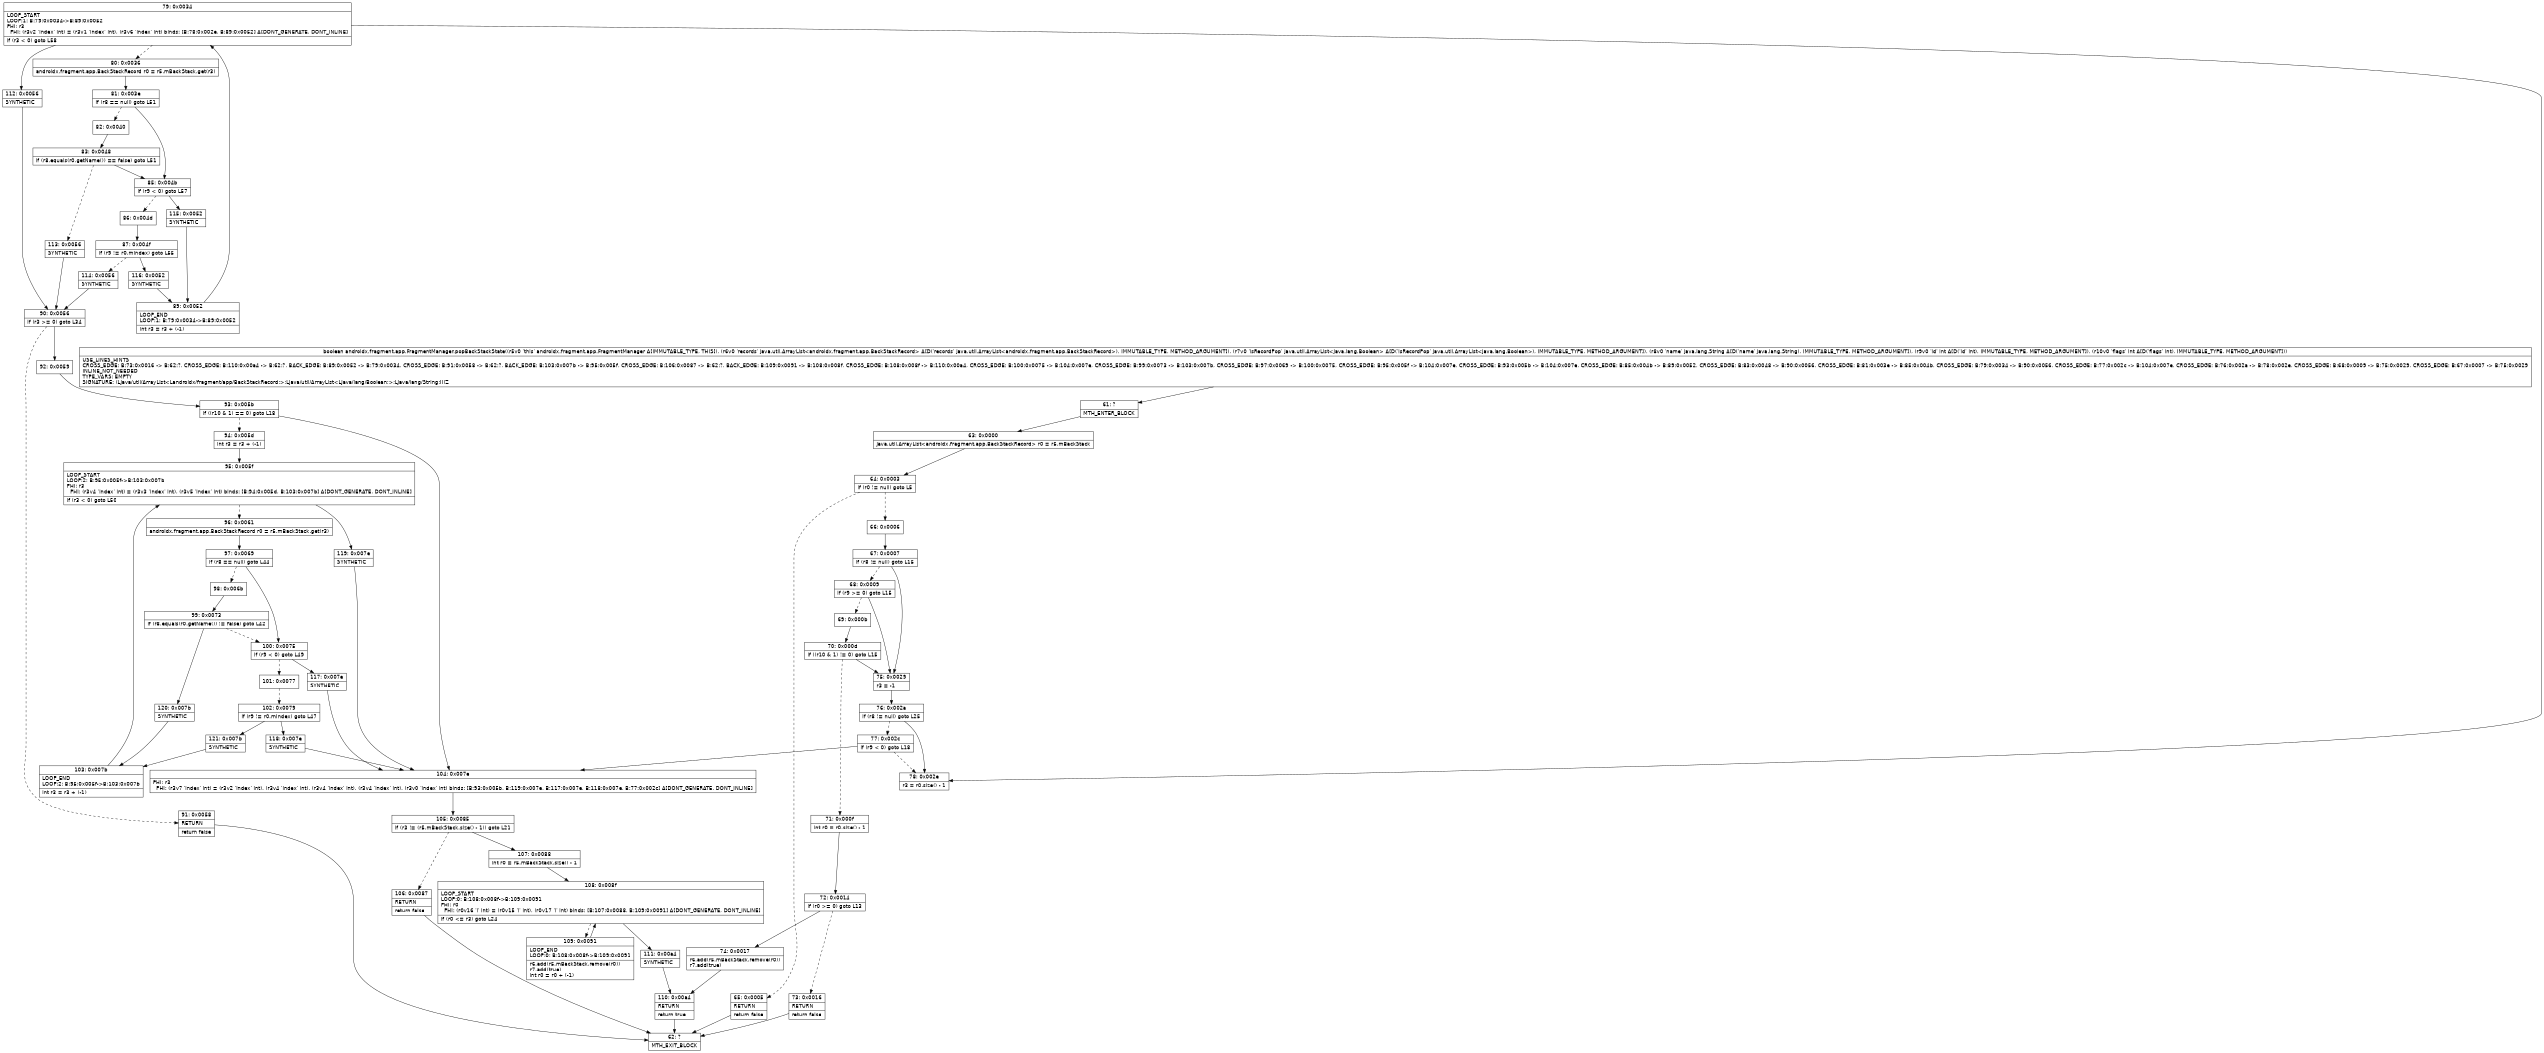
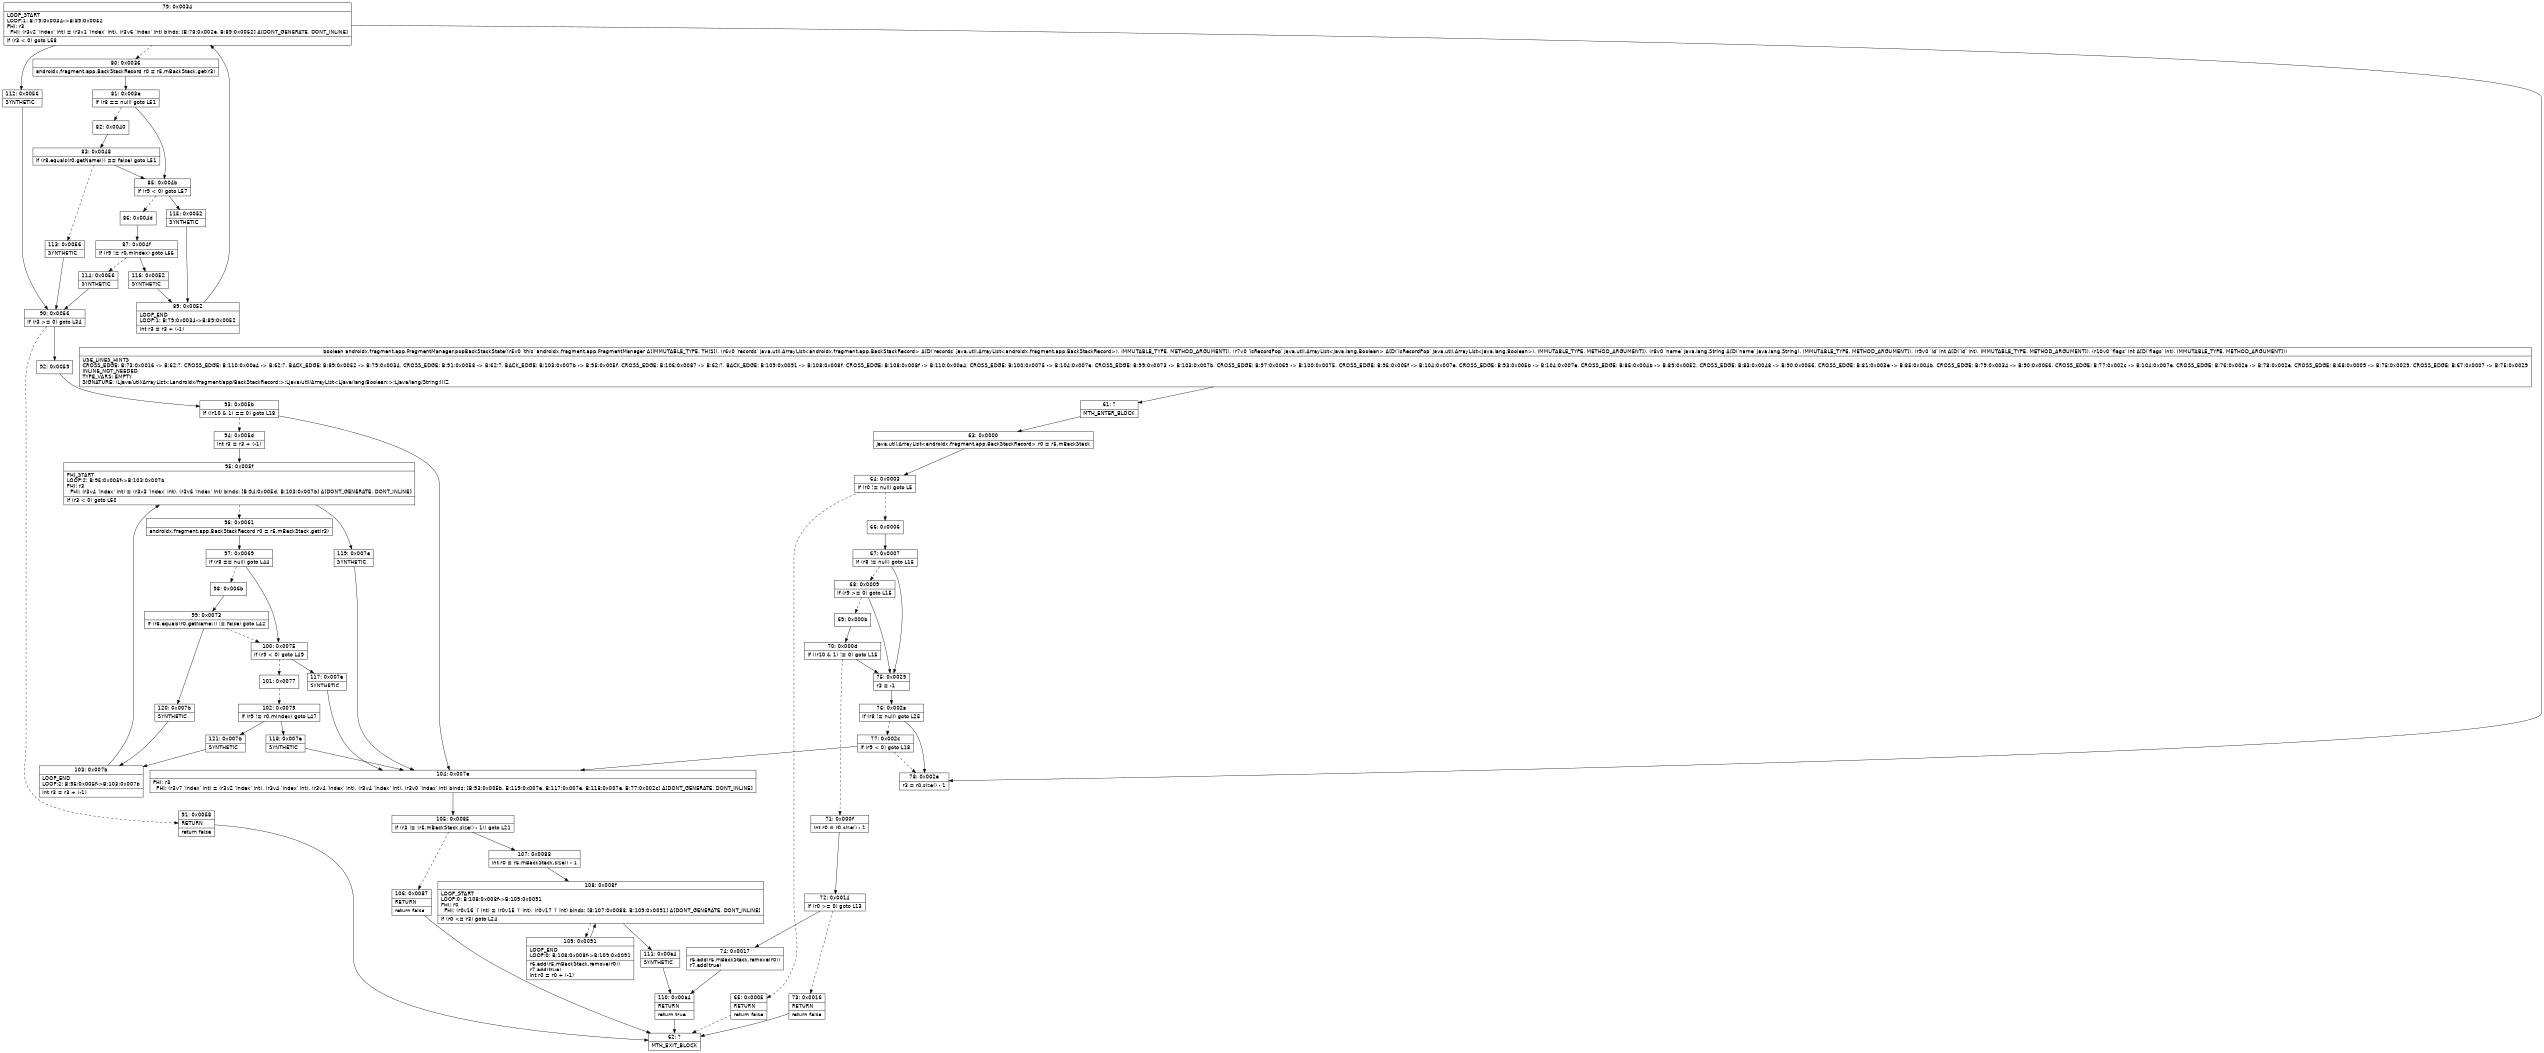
node "95: 0x005f": text "LOOP_START" -> "PHI_START"
edge "65: 0x0005" -> "62: ?": style solid -> dashed
